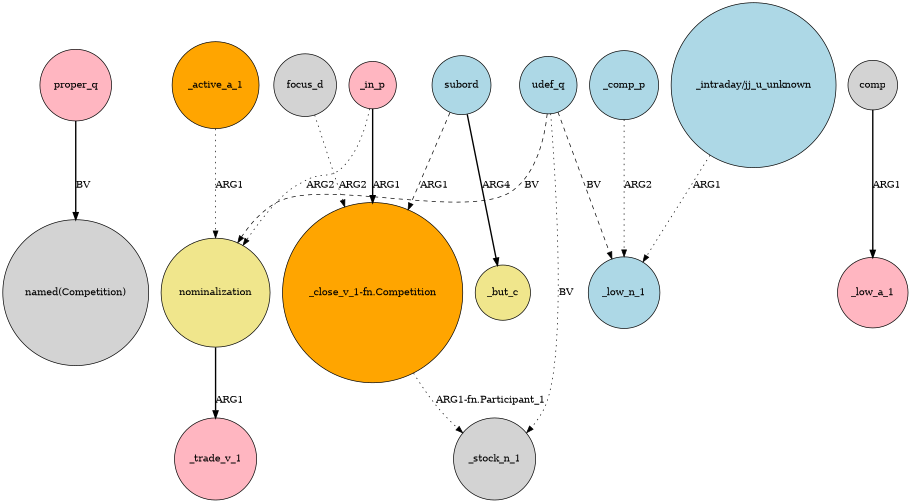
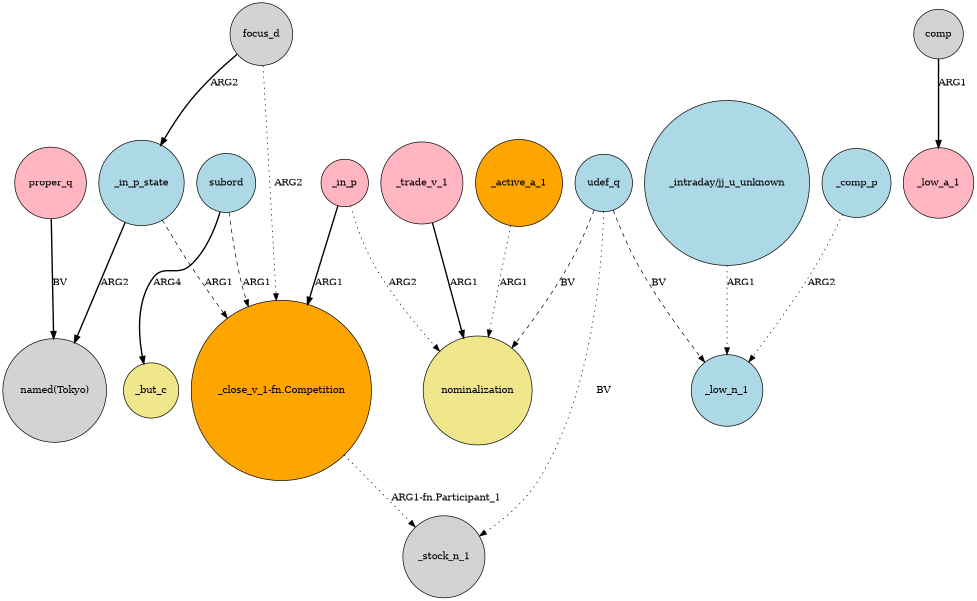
node "_in_p_state": added
node "named(Competition)": label "named(Competition)" -> "named(Tokyo)"
edge "nominalization" -> "_trade_v_1": reversed
